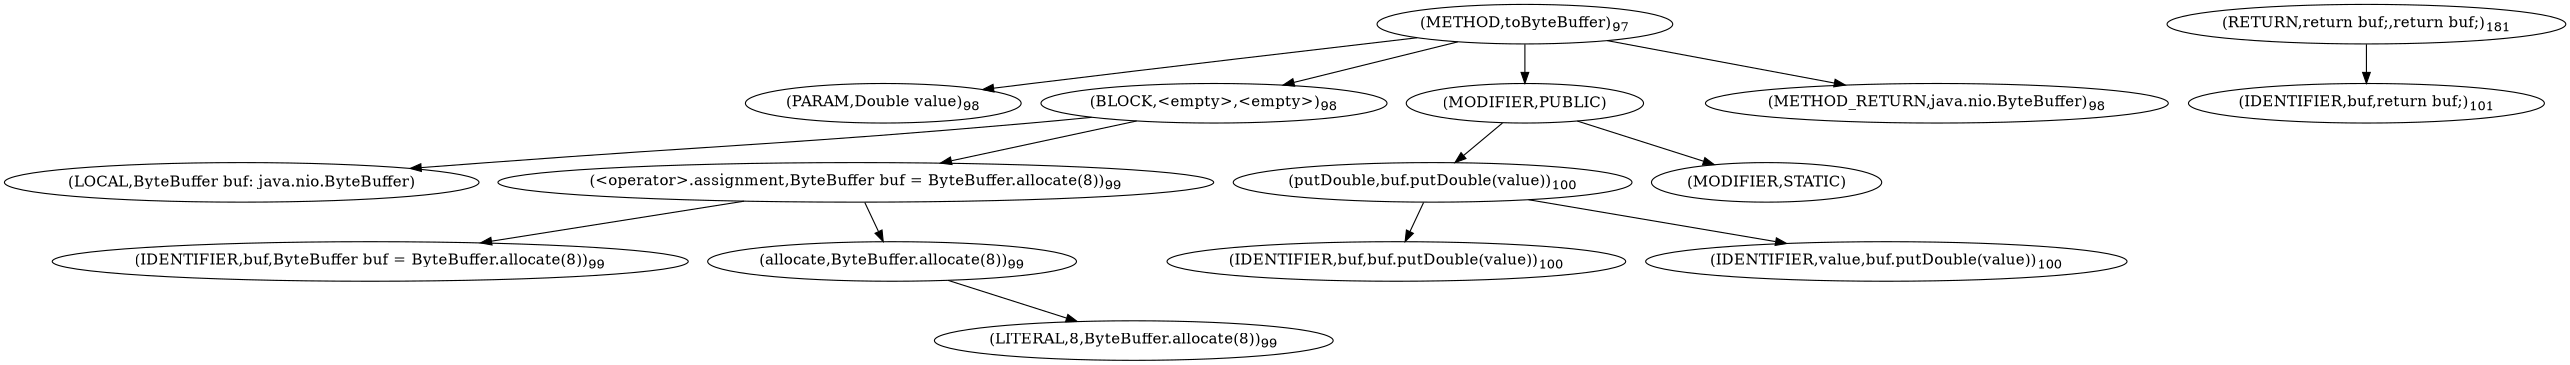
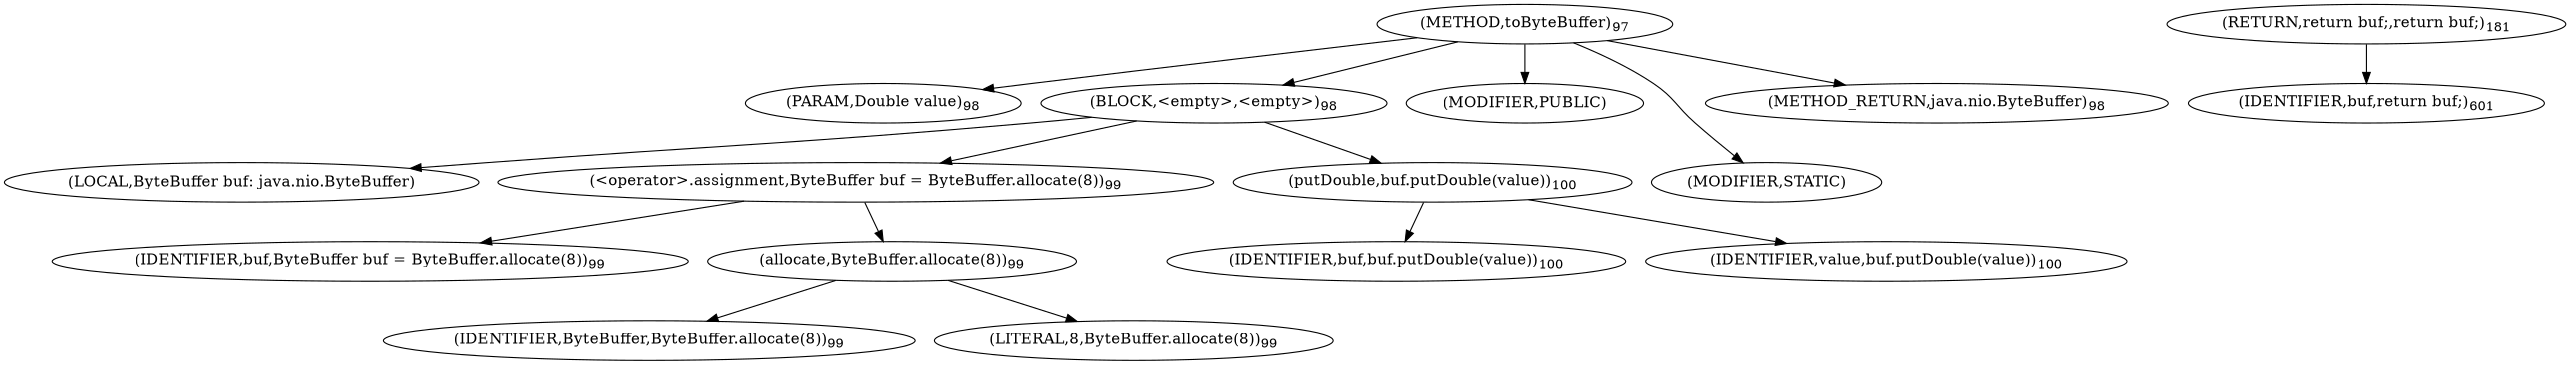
node "(IDENTIFIER,buf,return buf;)": text "101" -> "601"
edge "(MODIFIER,PUBLIC)" -> "(putDouble,buf.putDouble(value))": now "(BLOCK,<empty>,<empty>)" -> "(putDouble,buf.putDouble(value))"
edge "(MODIFIER,PUBLIC)" -> "(MODIFIER,STATIC)": now "(METHOD,toByteBuffer)" -> "(MODIFIER,STATIC)"
node "(IDENTIFIER,ByteBuffer,ByteBuffer.allocate(8))": added
